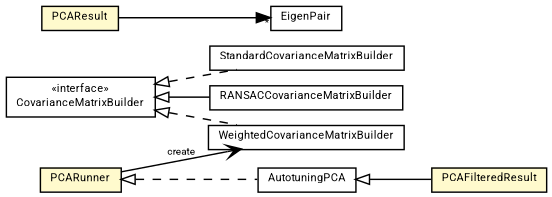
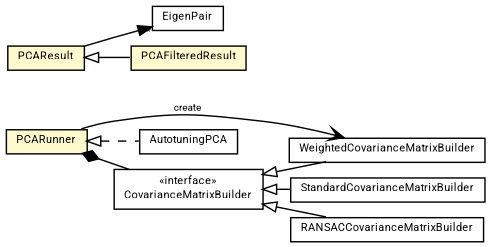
edge "StandardCovarianceMatrixBuilder" -> "CovarianceMatrixBuilder": style dashed -> solid
edge "WeightedCovarianceMatrixBuilder" -> "CovarianceMatrixBuilder": style dashed -> solid
edge "CovarianceMatrixBuilder" -> "PCARunner": added
edge "PCAFilteredResult" -> "AutotuningPCA": now "PCAFilteredResult" -> "PCAResult"
